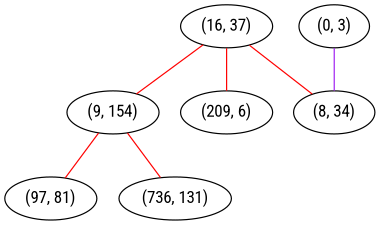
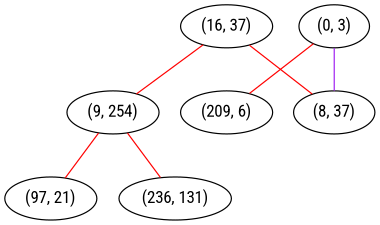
edge "(16, 37)" -- "(209, 6)": now "(0, 3)" -- "(209, 6)"
node "(9, 154)": label "(9, 154)" -> "(9, 254)"
node "(8, 34)": label "(8, 34)" -> "(8, 37)"
node "(97, 81)": label "(97, 81)" -> "(97, 21)"
node "(736, 131)": label "(736, 131)" -> "(236, 131)"
